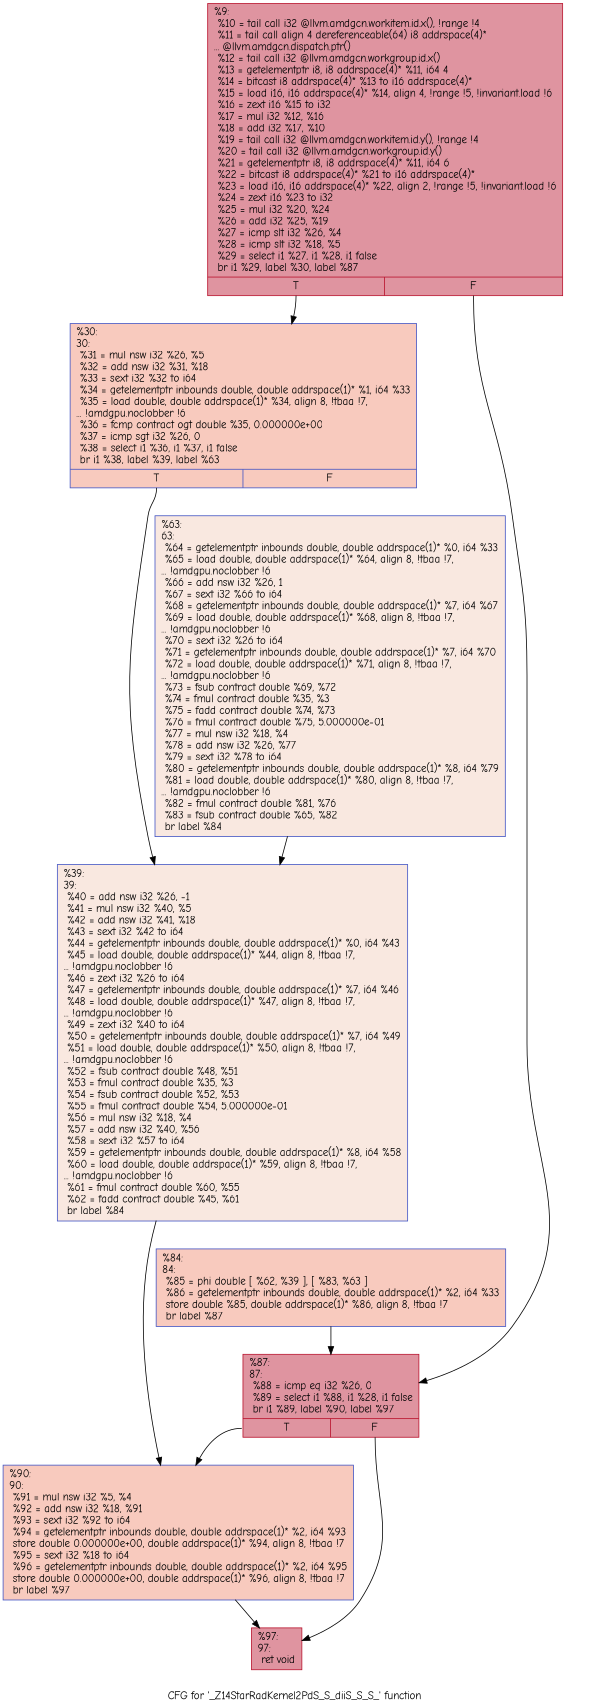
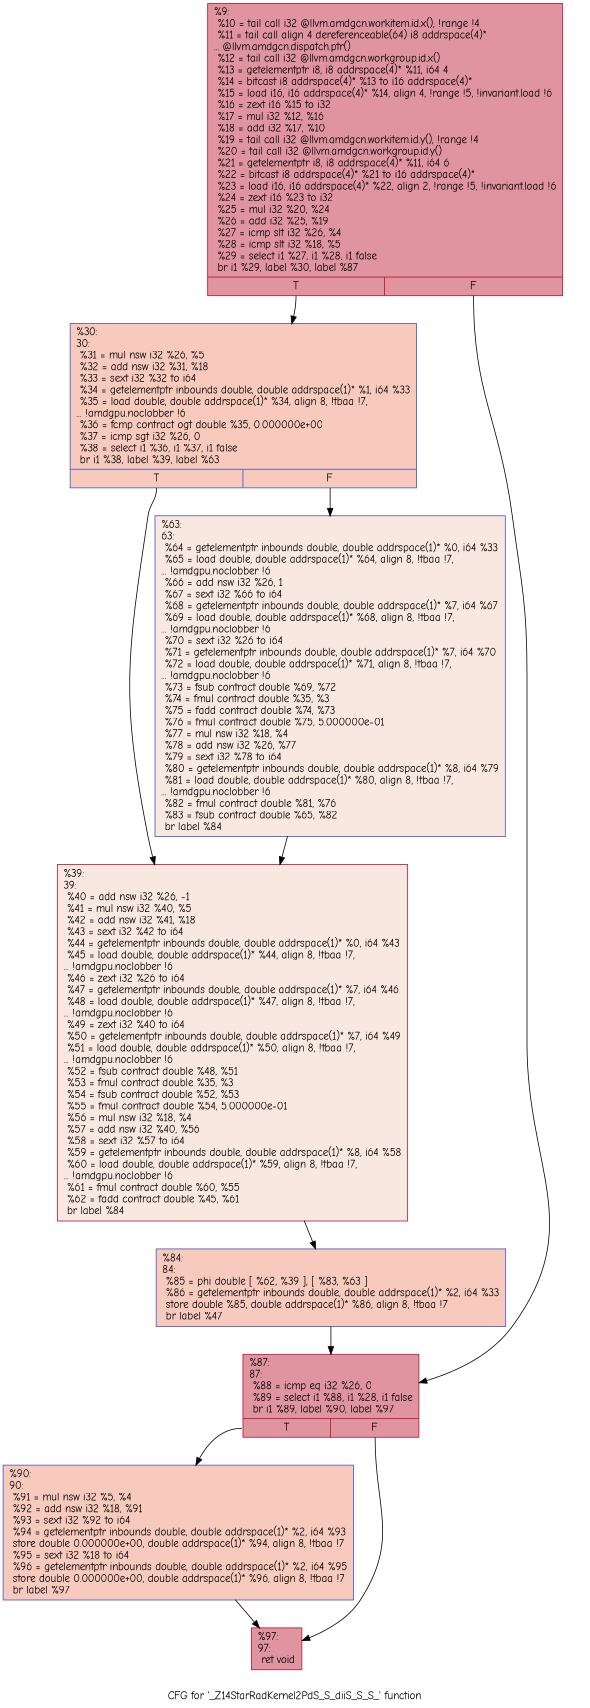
edge "%30:" -> "%63:": added
node "%39:": color #3d50c3ff -> #b70d28ff
node "%84:": text "br label %87" -> "br label %47"
edge "%39:" -> "%90:": now "%39:" -> "%84:"
